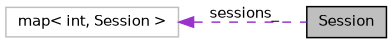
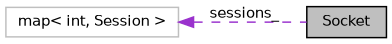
node "Session": label "Session" -> "Socket"
